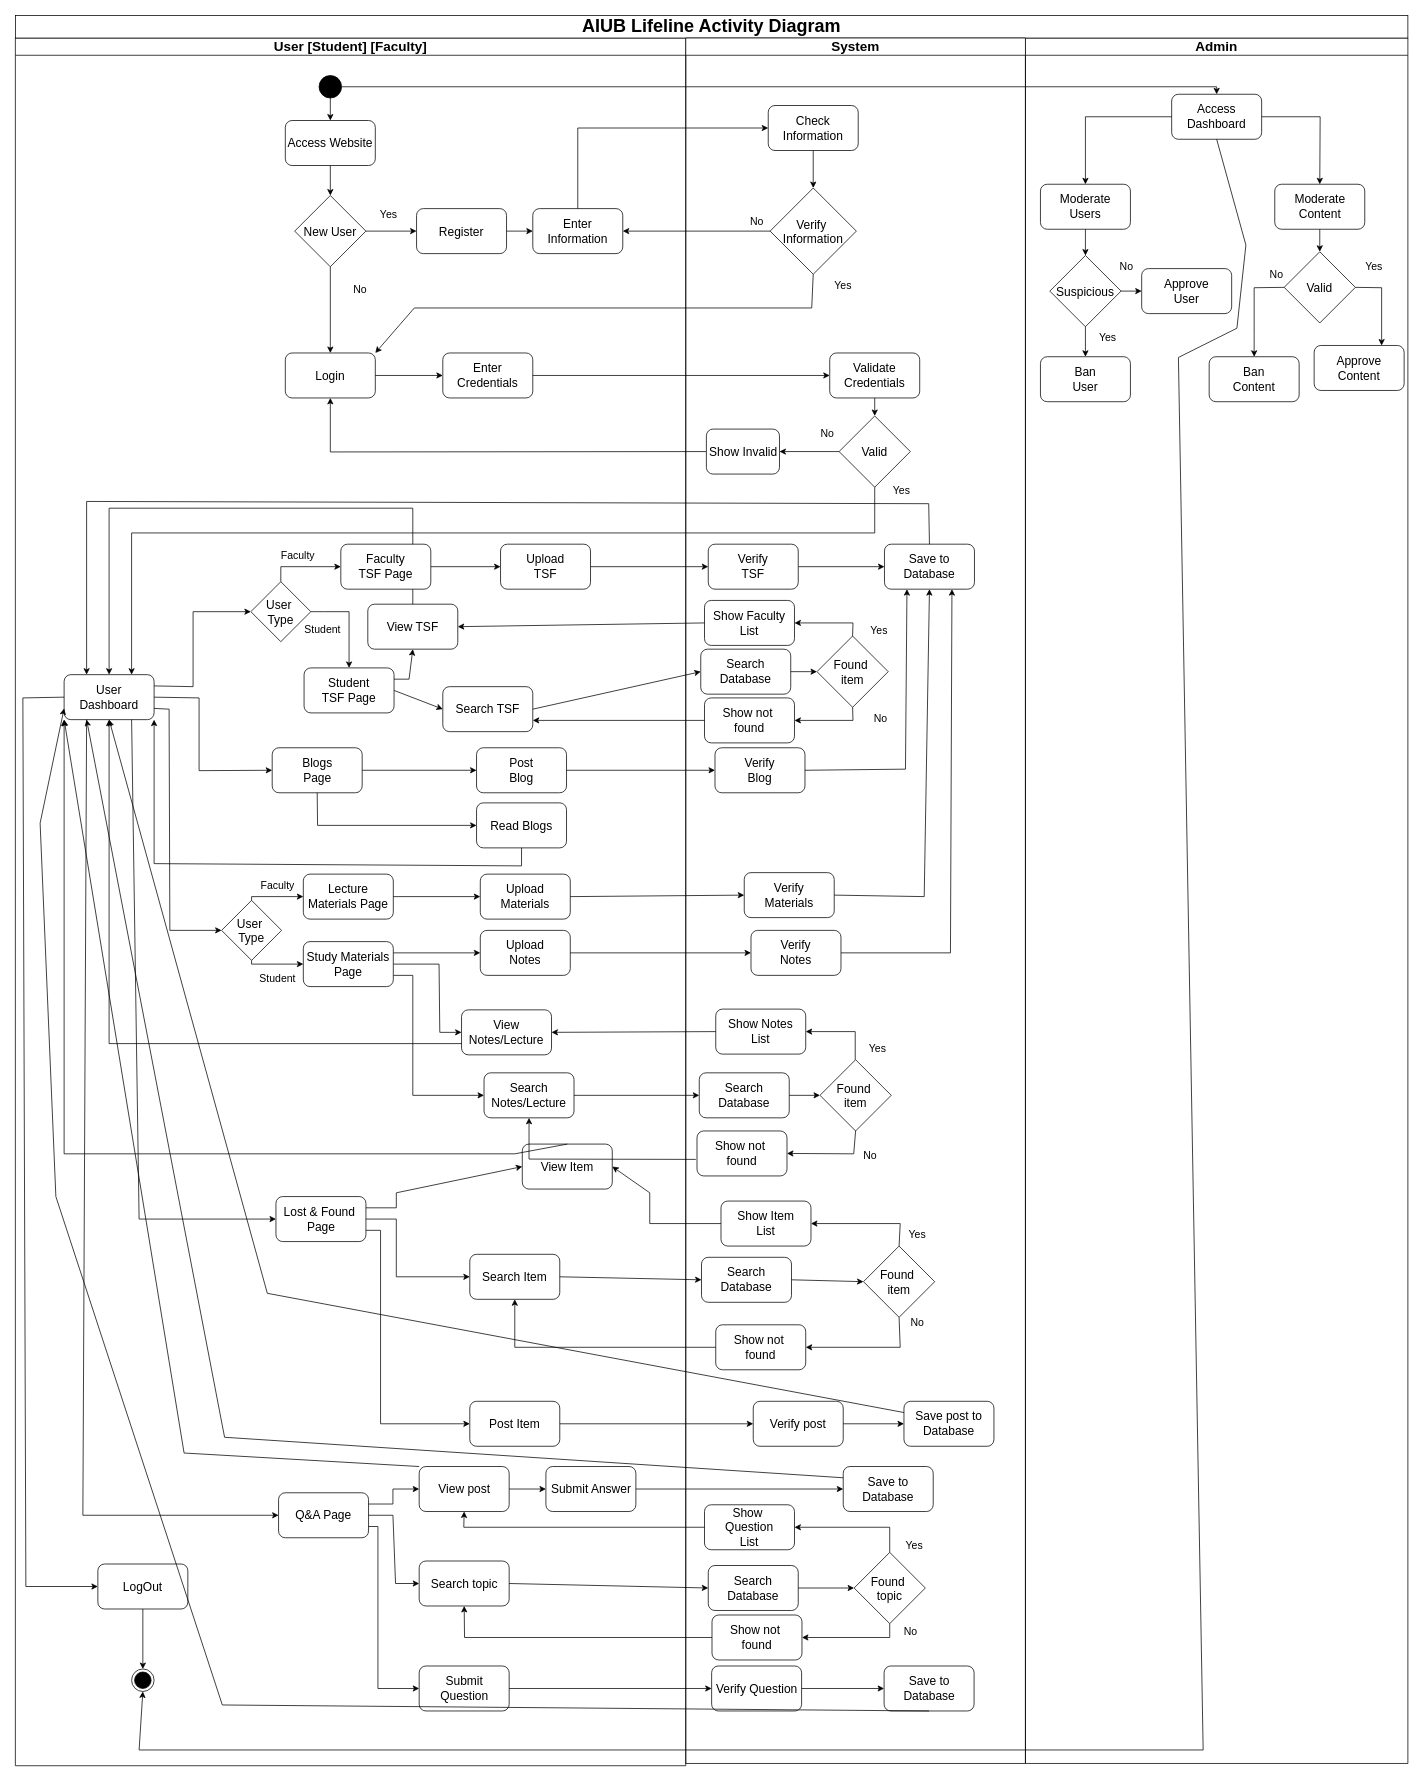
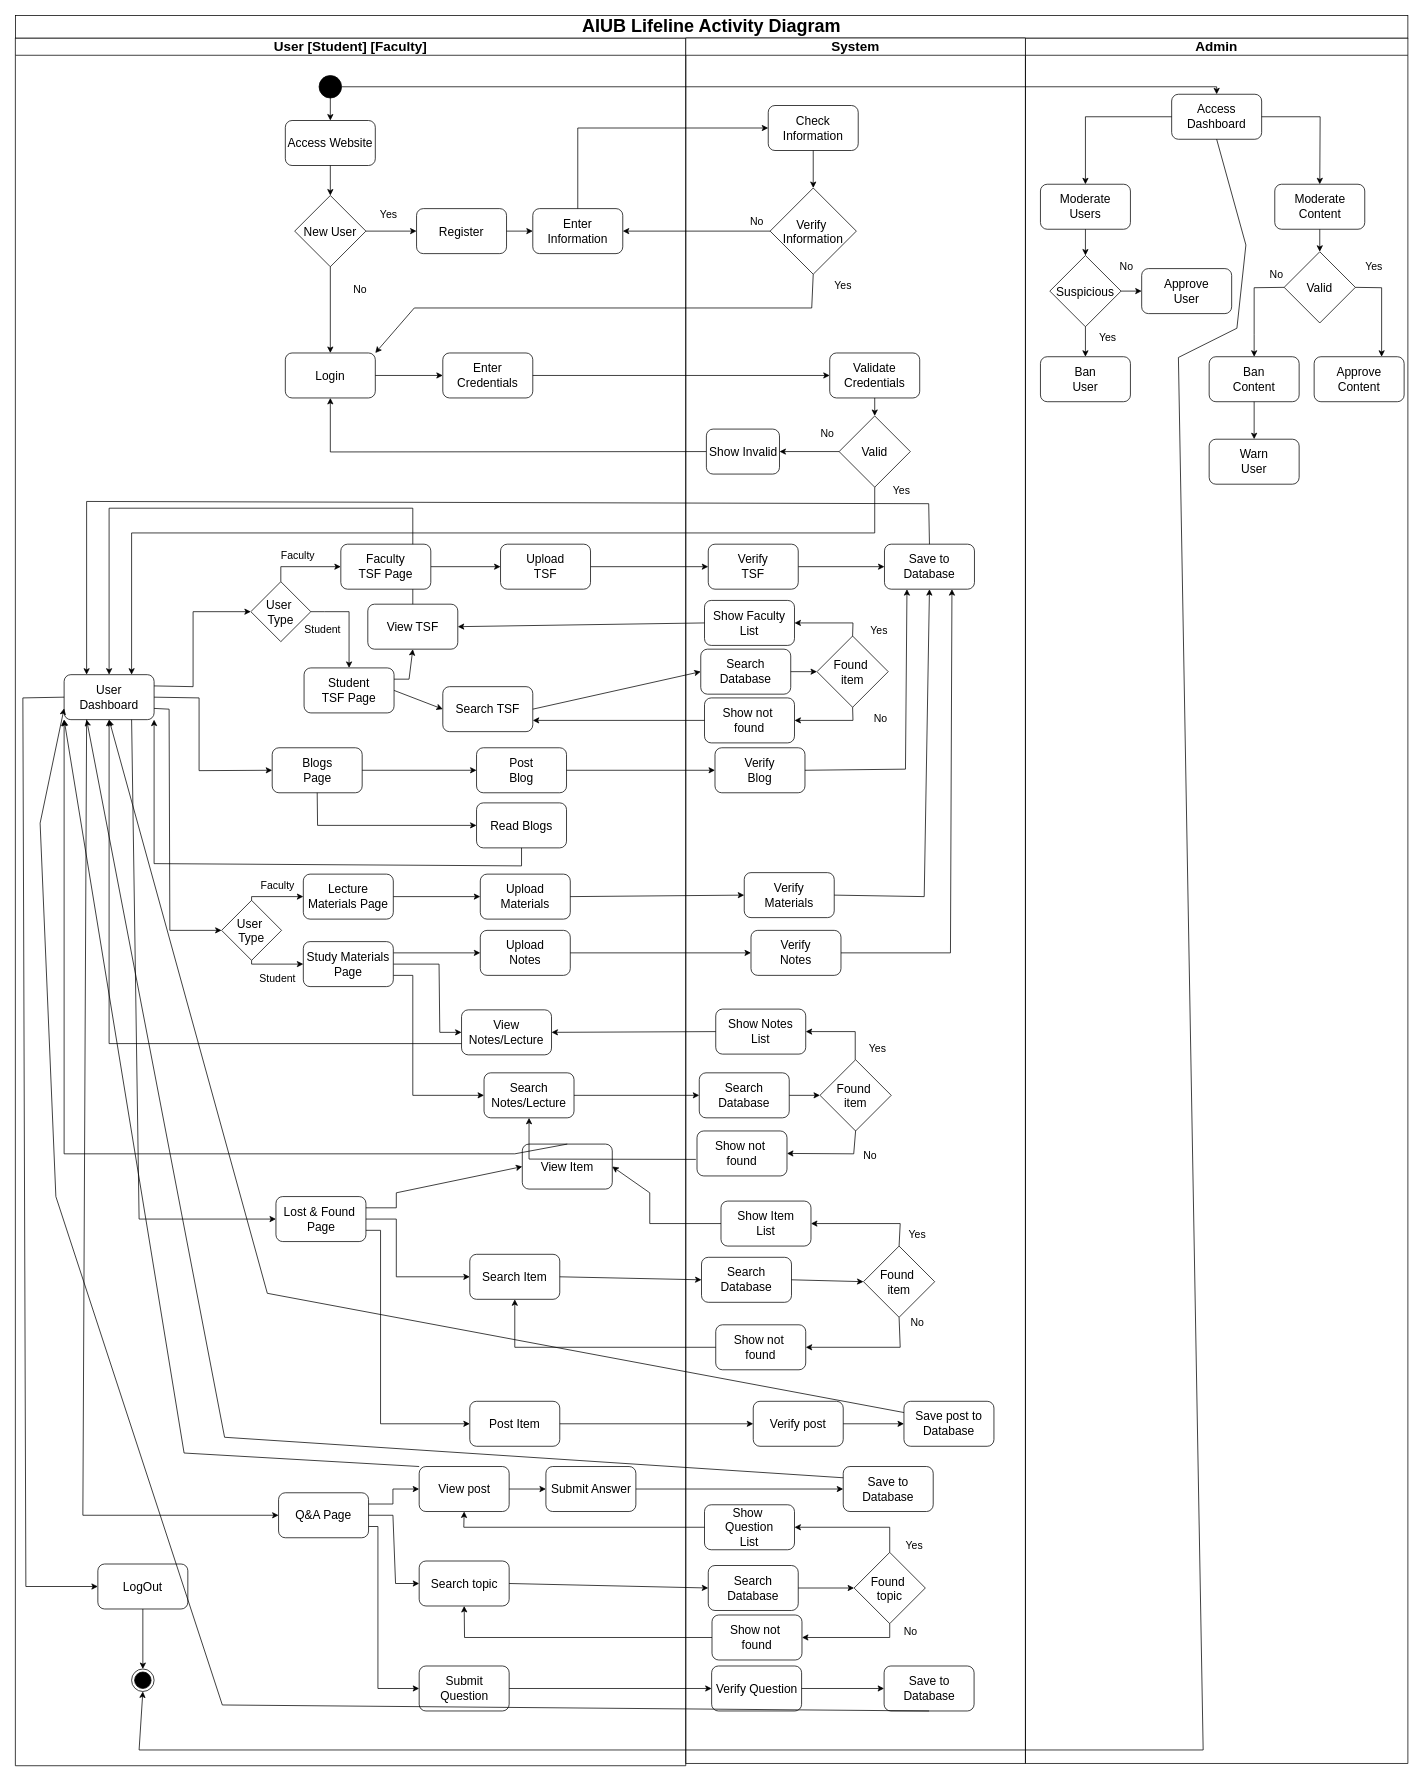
node "Approve Content": moved (1359, 368) -> (1359, 379)
edge "Ban Content" -> "Warn User": added
node "Warn User": added
